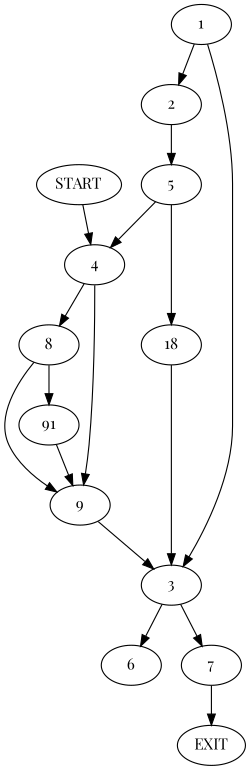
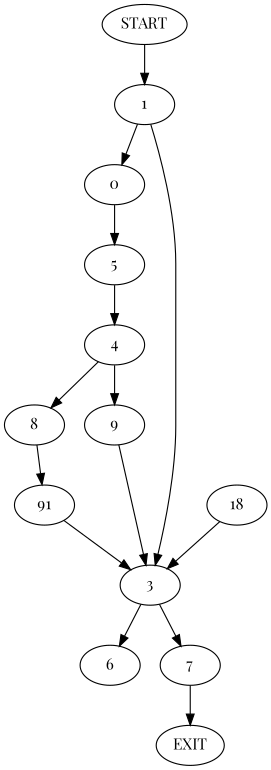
node "2": label "2" -> "0"
edge "START" -> "4": now "START" -> "1"
edge "5" -> "18": removed
edge "8" -> "9": removed
edge "91" -> "9": now "91" -> "3"
